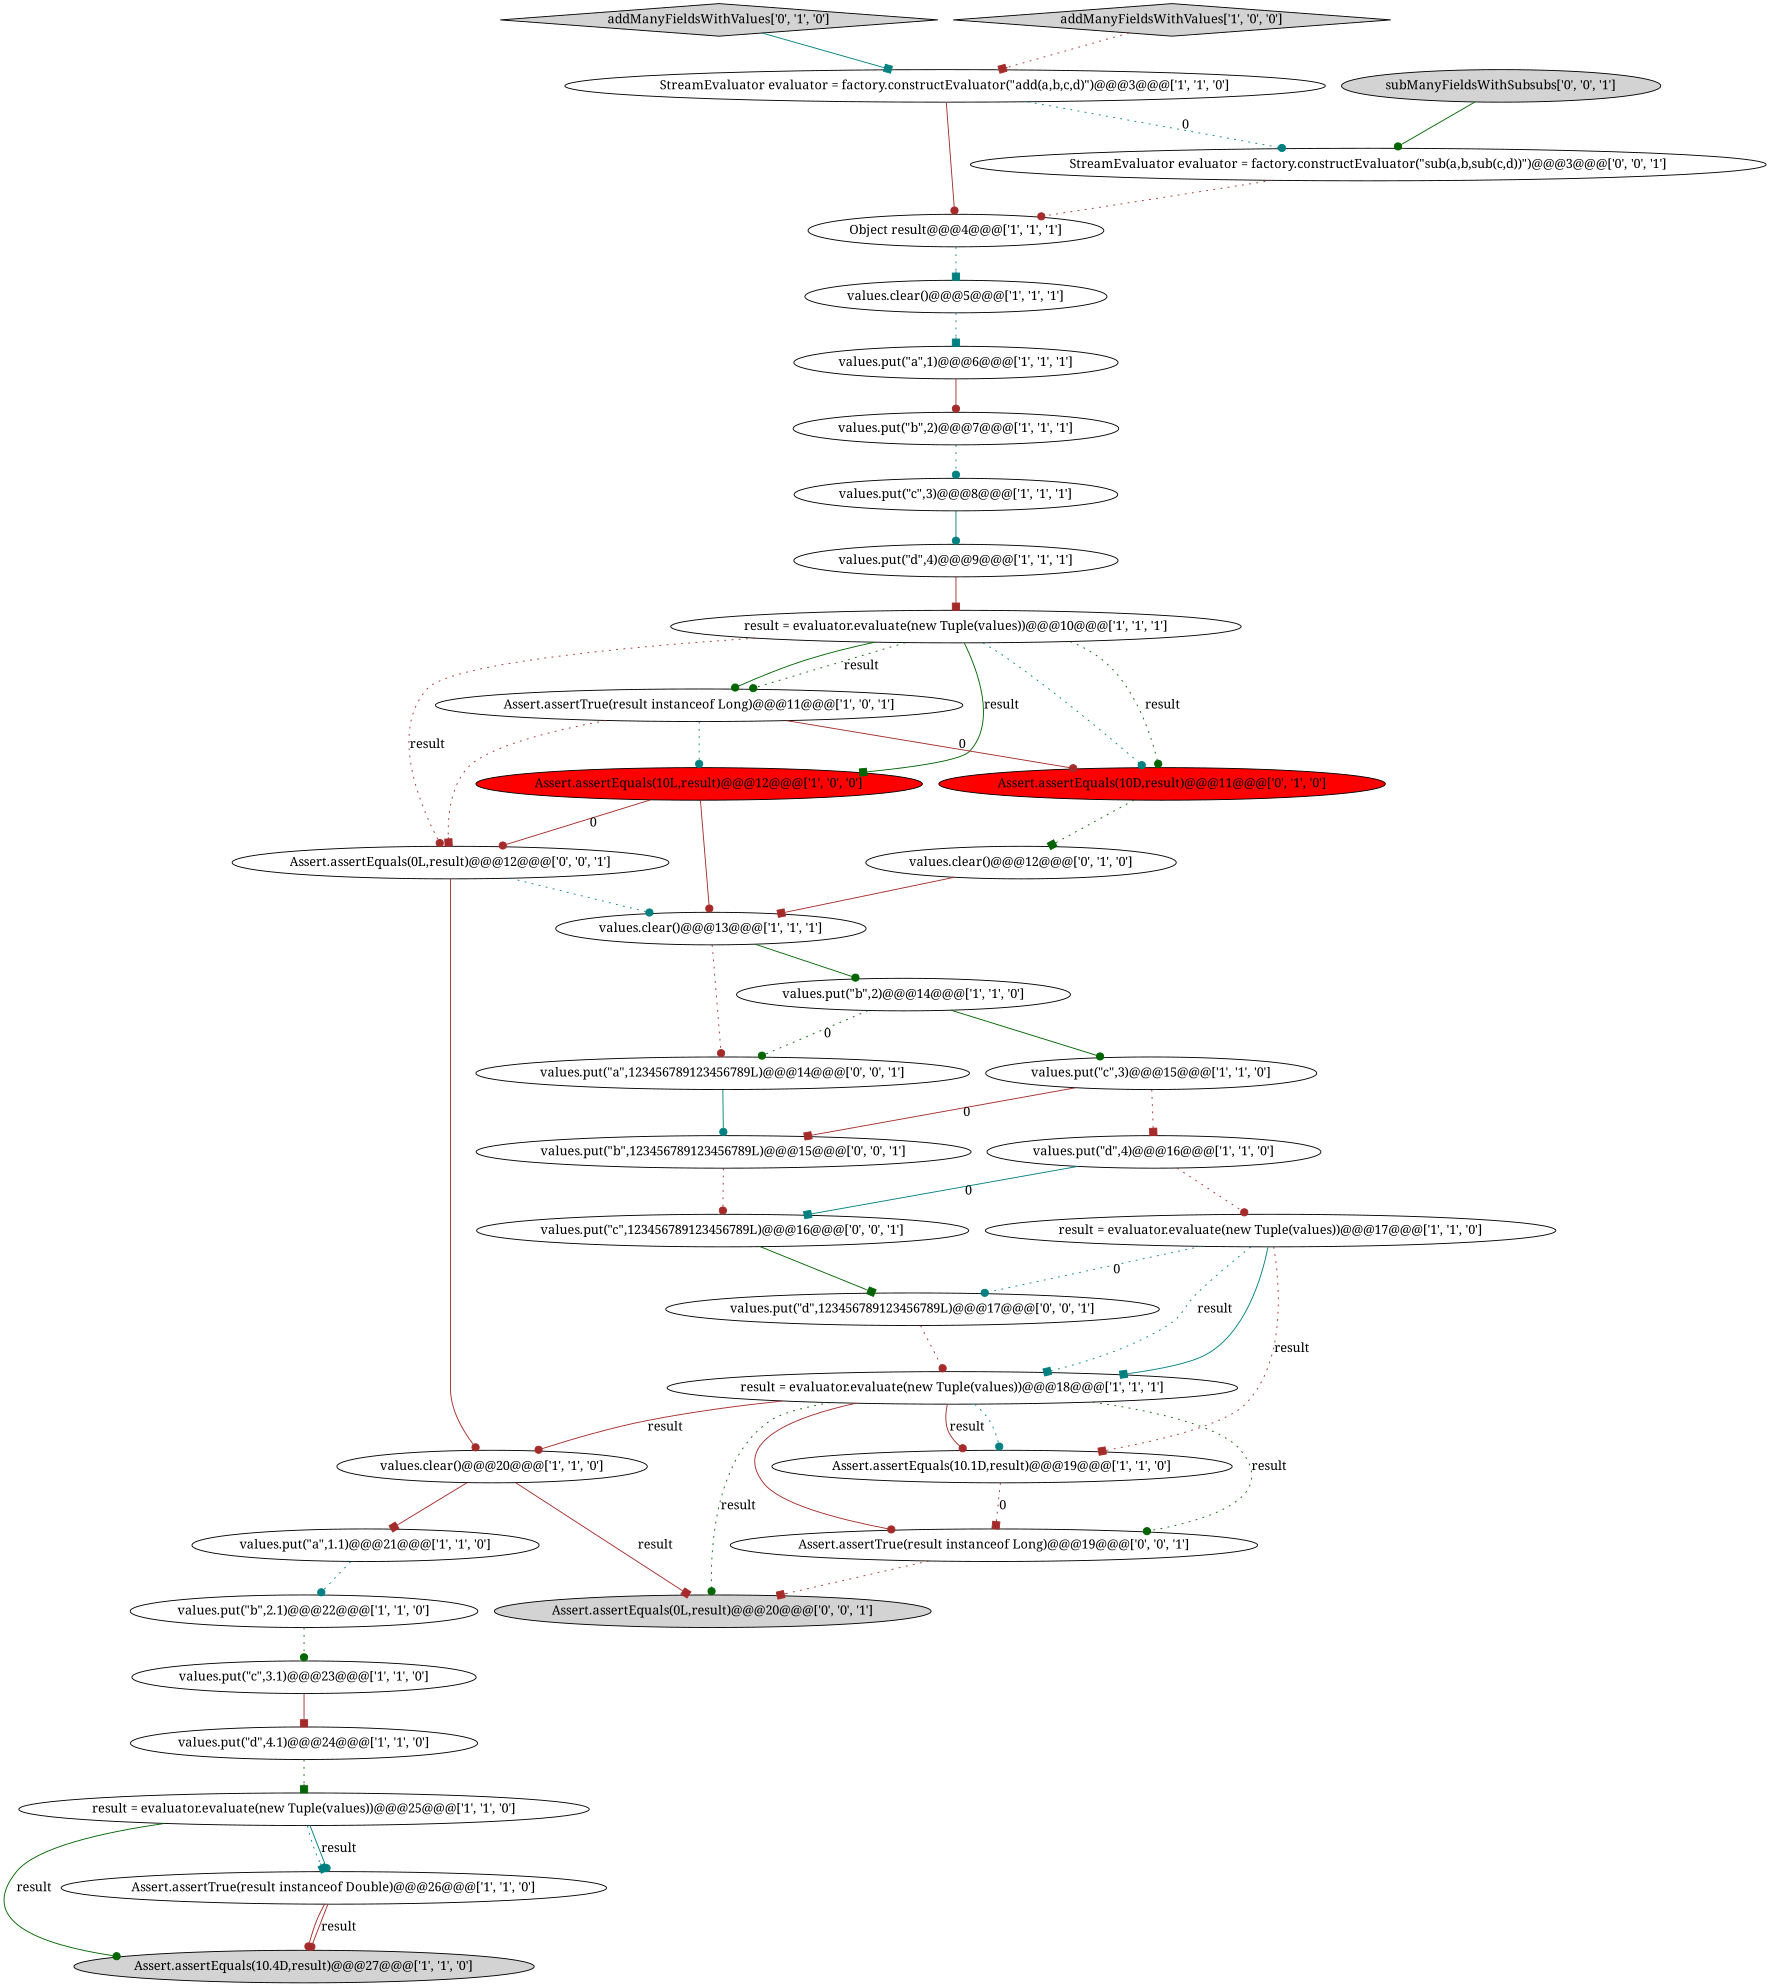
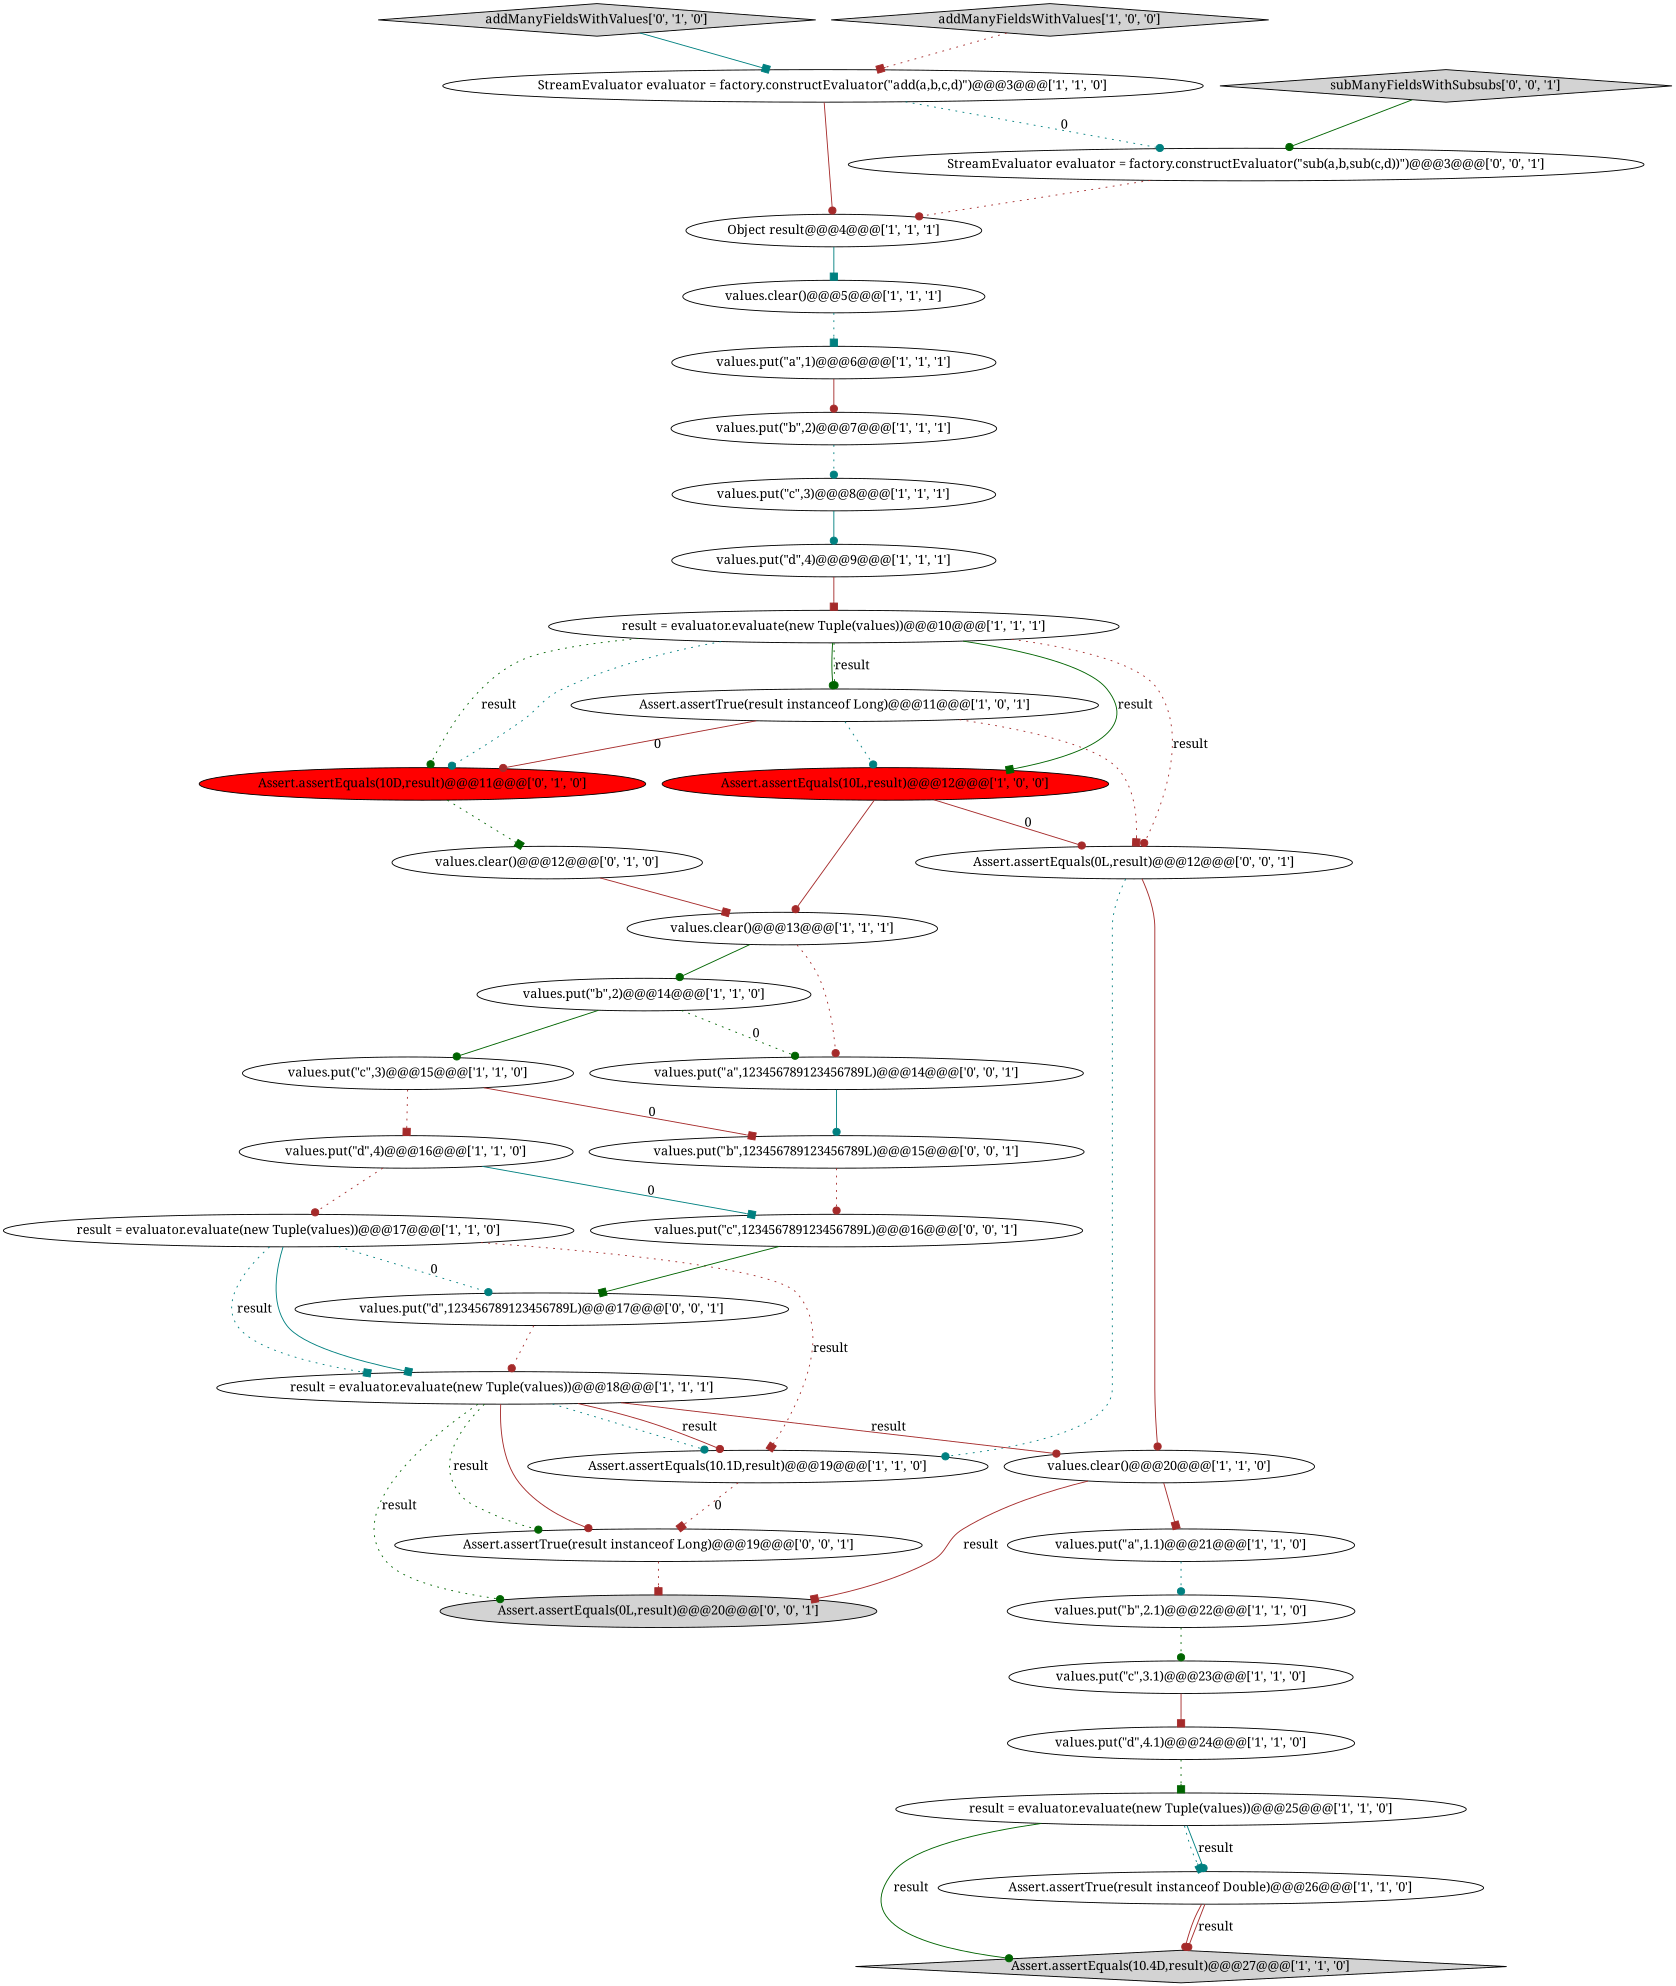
node "subManyFieldsWithSubsubs['0', '0', '1']": shape ellipse -> diamond
edge "Object result@@@4@@@['1', '1', '1']" -> "values.clear()@@@5@@@['1', '1', '1']": style dotted -> solid
edge "Assert.assertEquals(0L,result)@@@12@@@['0', '0', '1']" -> "values.clear()@@@13@@@['1', '1', '1']": now "Assert.assertEquals(0L,result)@@@12@@@['0', '0', '1']" -> "Assert.assertEquals(10.1D,result)@@@19@@@['1', '1', '0']"
node "Assert.assertEquals(10.4D,result)@@@27@@@['1', '1', '0']": shape ellipse -> diamond
